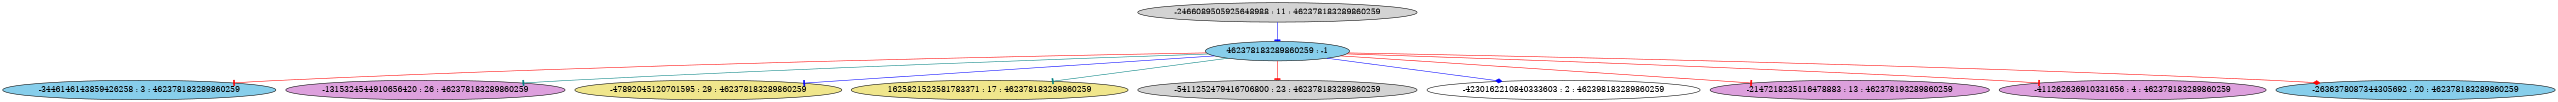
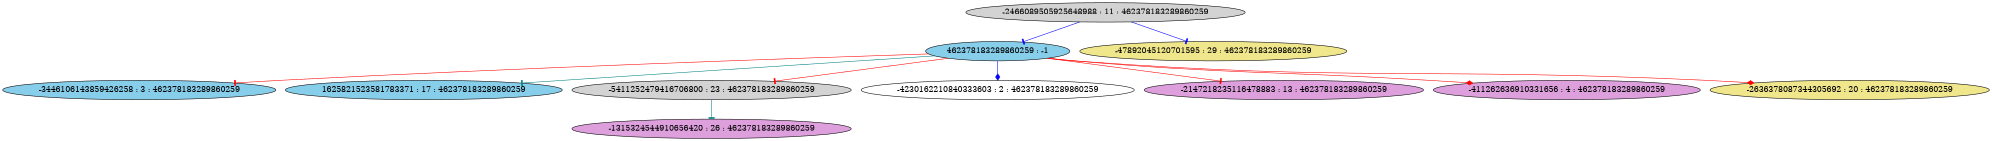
edge "462378183289860259 : -1" -> "-411262636910331656 : 4 : 462378183289860259": arrowhead tee -> diamond
edge "462378183289860259 : -1" -> "-1315324544910656420 : 26 : 462378183289860259": now "-5411252479416706800 : 23 : 462378183289860259" -> "-1315324544910656420 : 26 : 462378183289860259"
edge "462378183289860259 : -1" -> "-47892045120701595 : 29 : 462378183289860259": now "-2466089505925648988 : 11 : 462378183289860259" -> "-47892045120701595 : 29 : 462378183289860259"
node "-3446146143859426258 : 3 : 462378183289860259": label "-3446146143859426258 : 3 : 462378183289860259" -> "-3446106143859426258 : 3 : 462378183289860259"
node "1625821523581783371 : 17 : 462378183289860259": fillcolor khaki -> skyblue
node "-4230162210840333603 : 2 : 462398183289860259": label "-4230162210840333603 : 2 : 462398183289860259" -> "-4230162210840333603 : 2 : 462378183289860259"
node "-2147218235116478883 : 13 : 462378193289860259": label "-2147218235116478883 : 13 : 462378193289860259" -> "-2147218235116478883 : 13 : 462378183289860259"
node "-2636378087344305692 : 20 : 462378183289860259": fillcolor skyblue -> khaki
